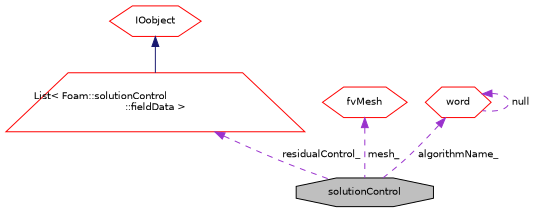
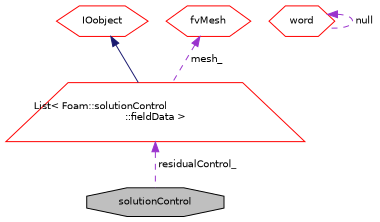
edge "solutionControl" -> "fvMesh": now "List< Foam::solutionControl ::fieldData >" -> "fvMesh"
edge "solutionControl" -> "word": removed, label "algorithmName_"
